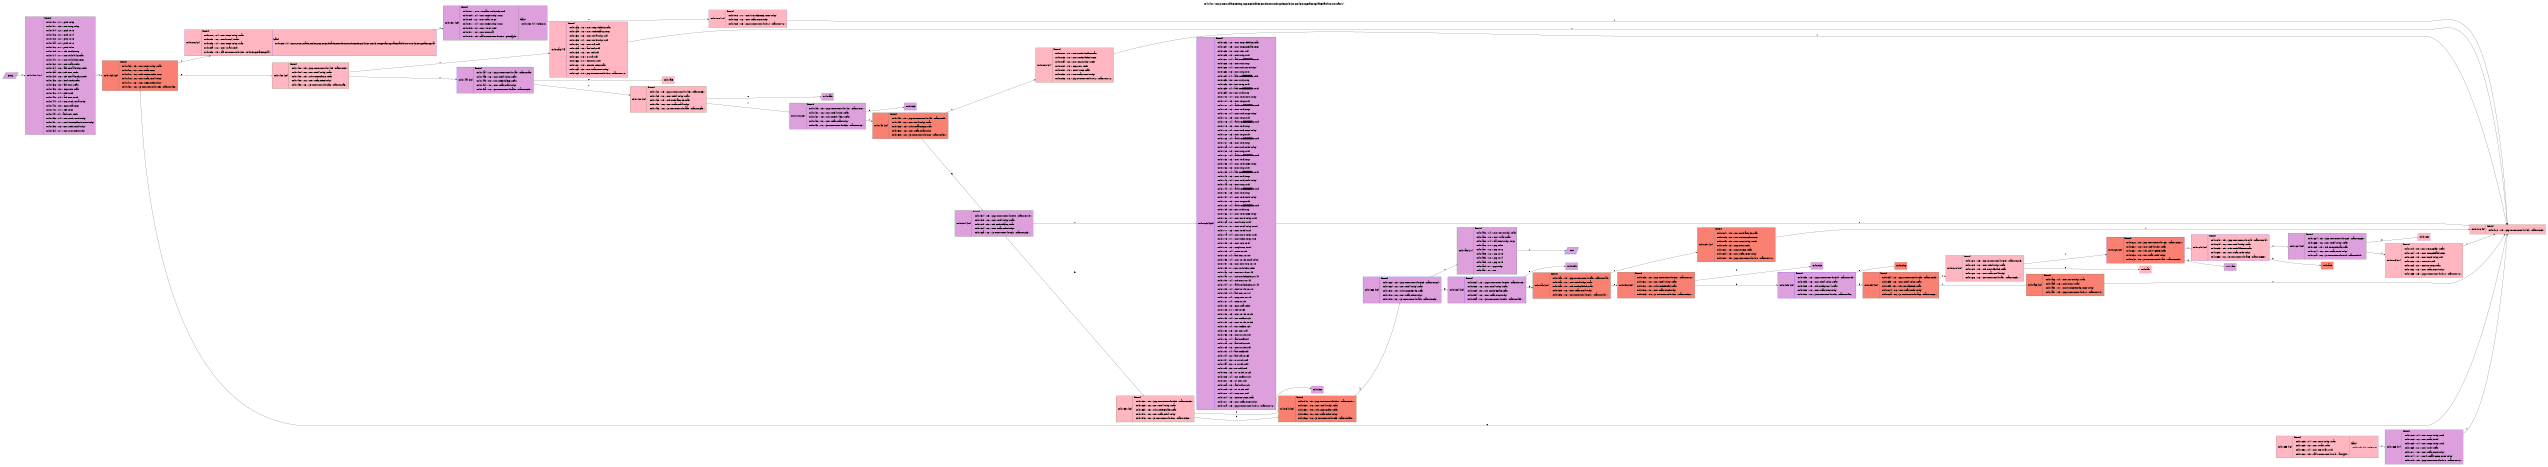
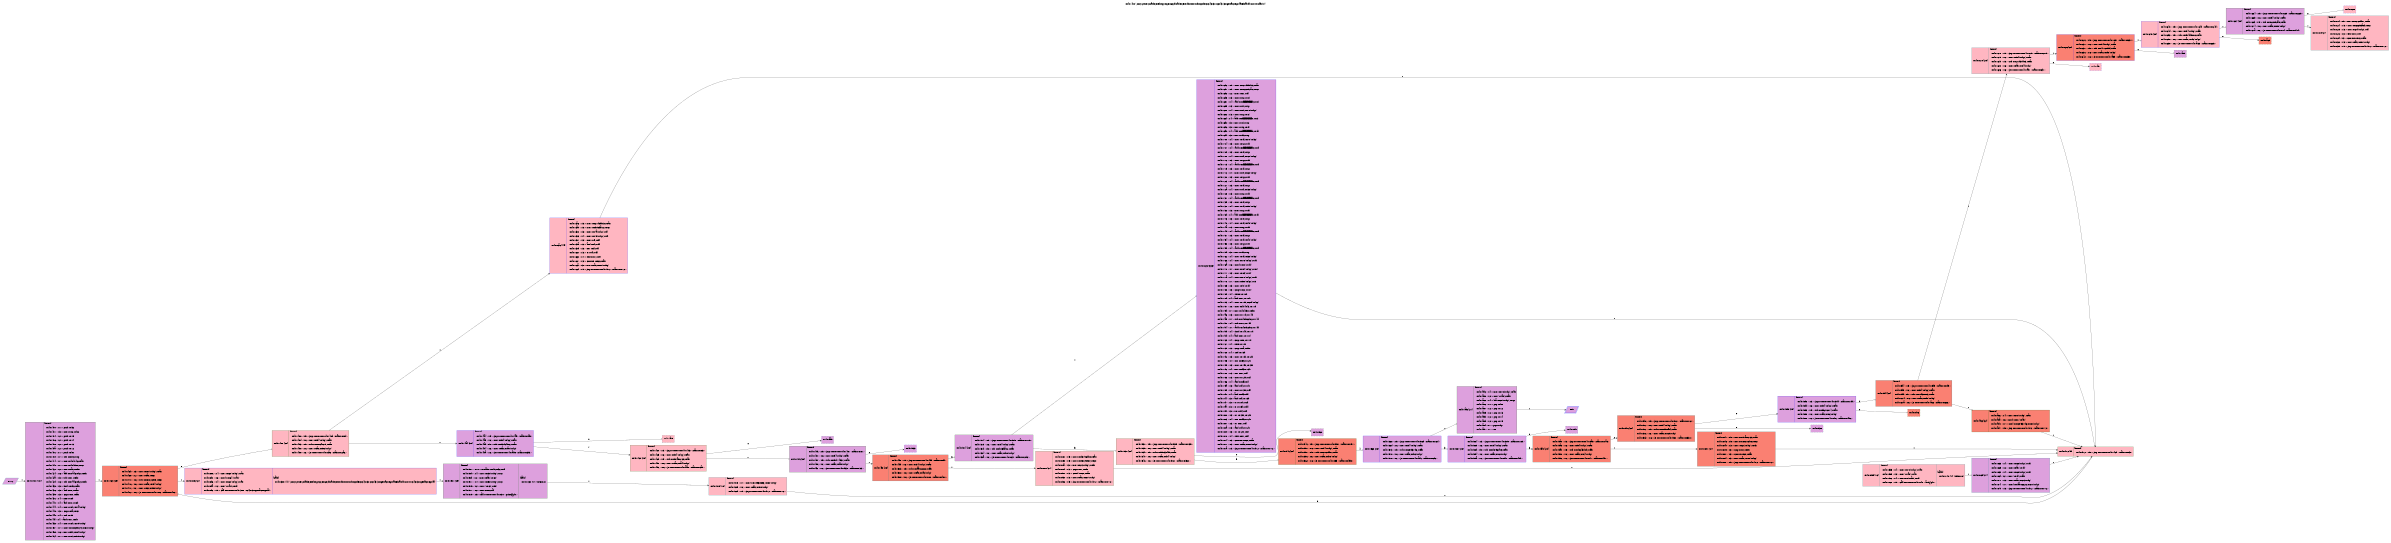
edge "0x40181f [27]" -> "0x401b72 [5]": removed, label "1"
